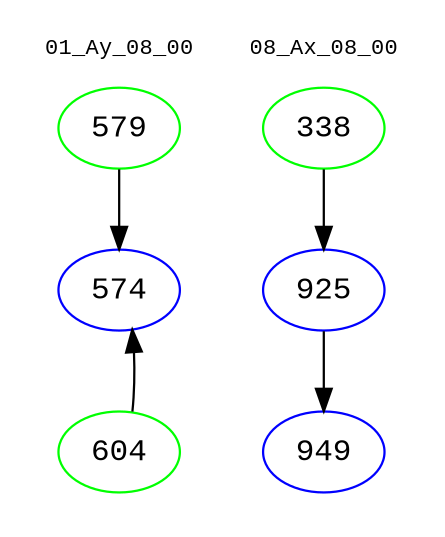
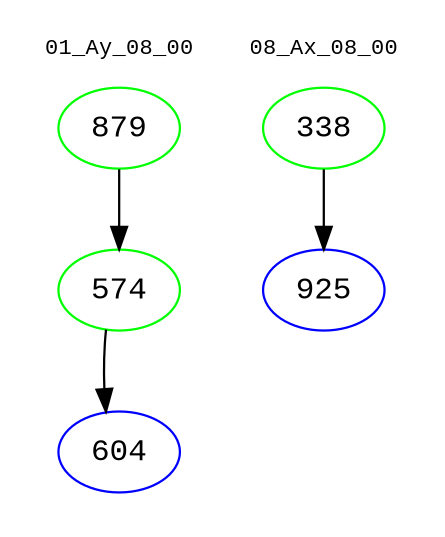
node "579": label "579" -> "879"
node "574": color blue -> green
edge "604" -> "574": reversed
node "604": color green -> blue
node "949": removed
